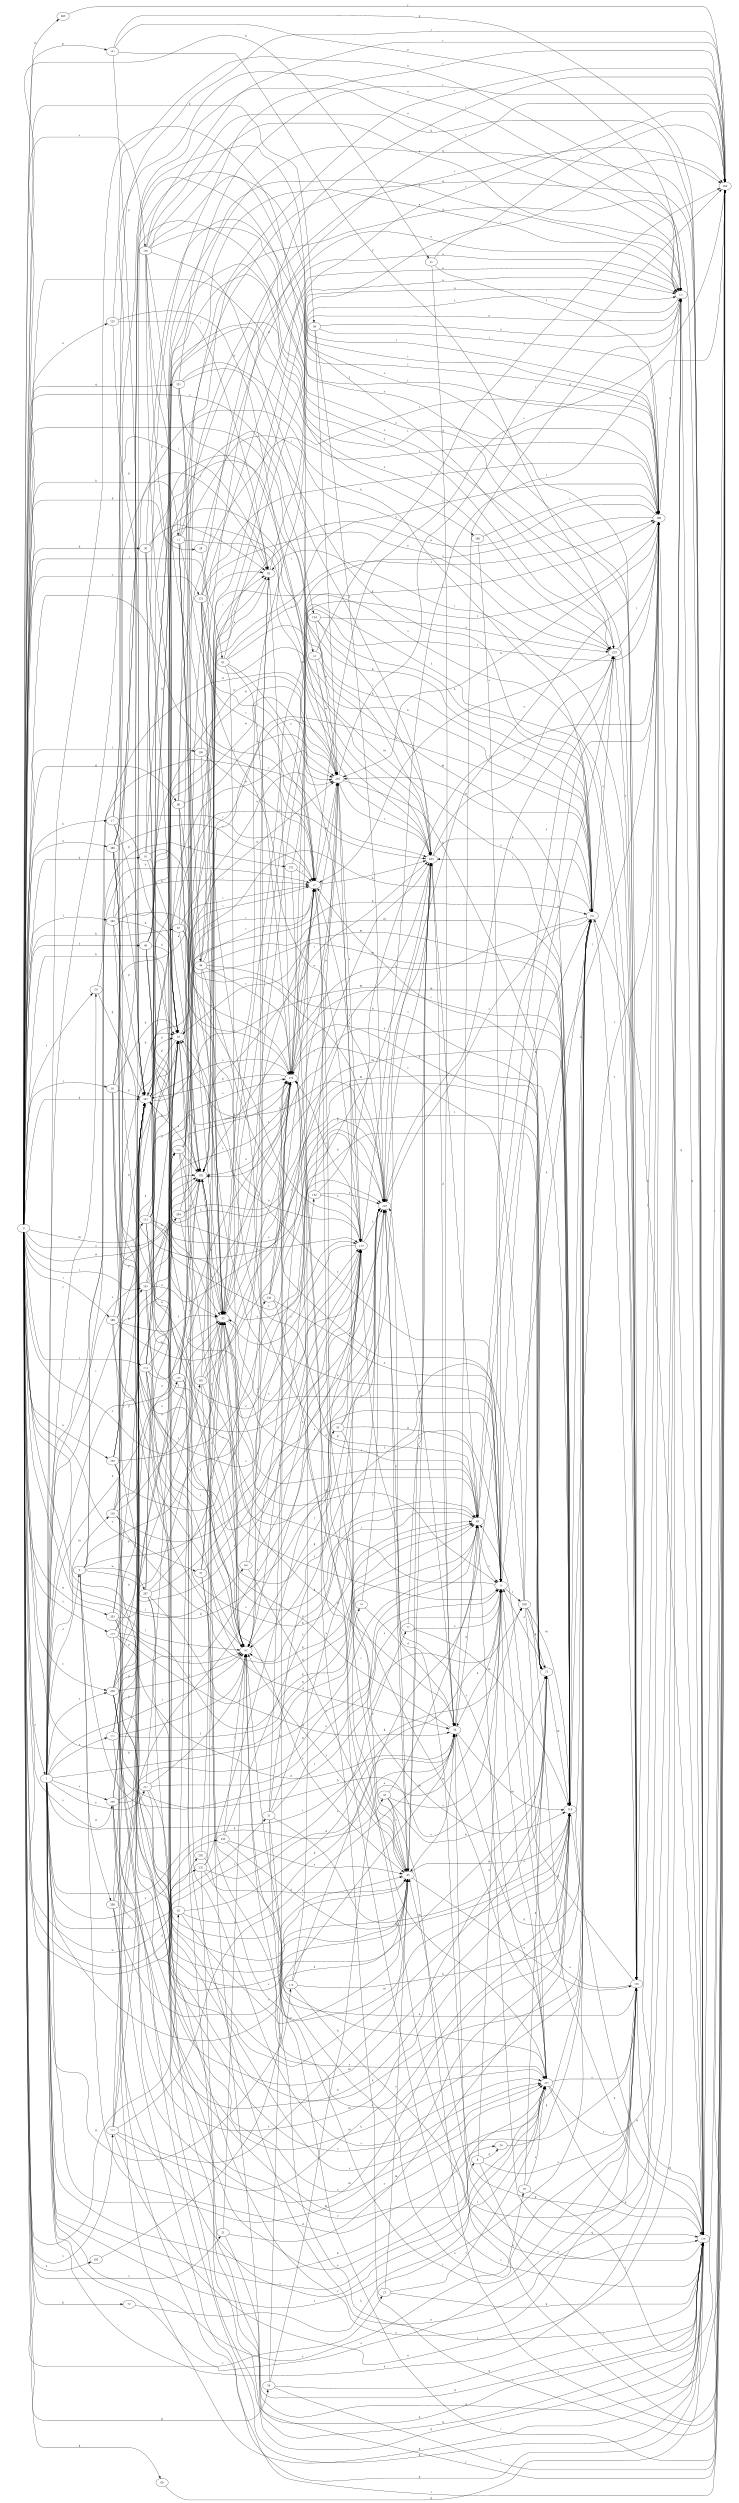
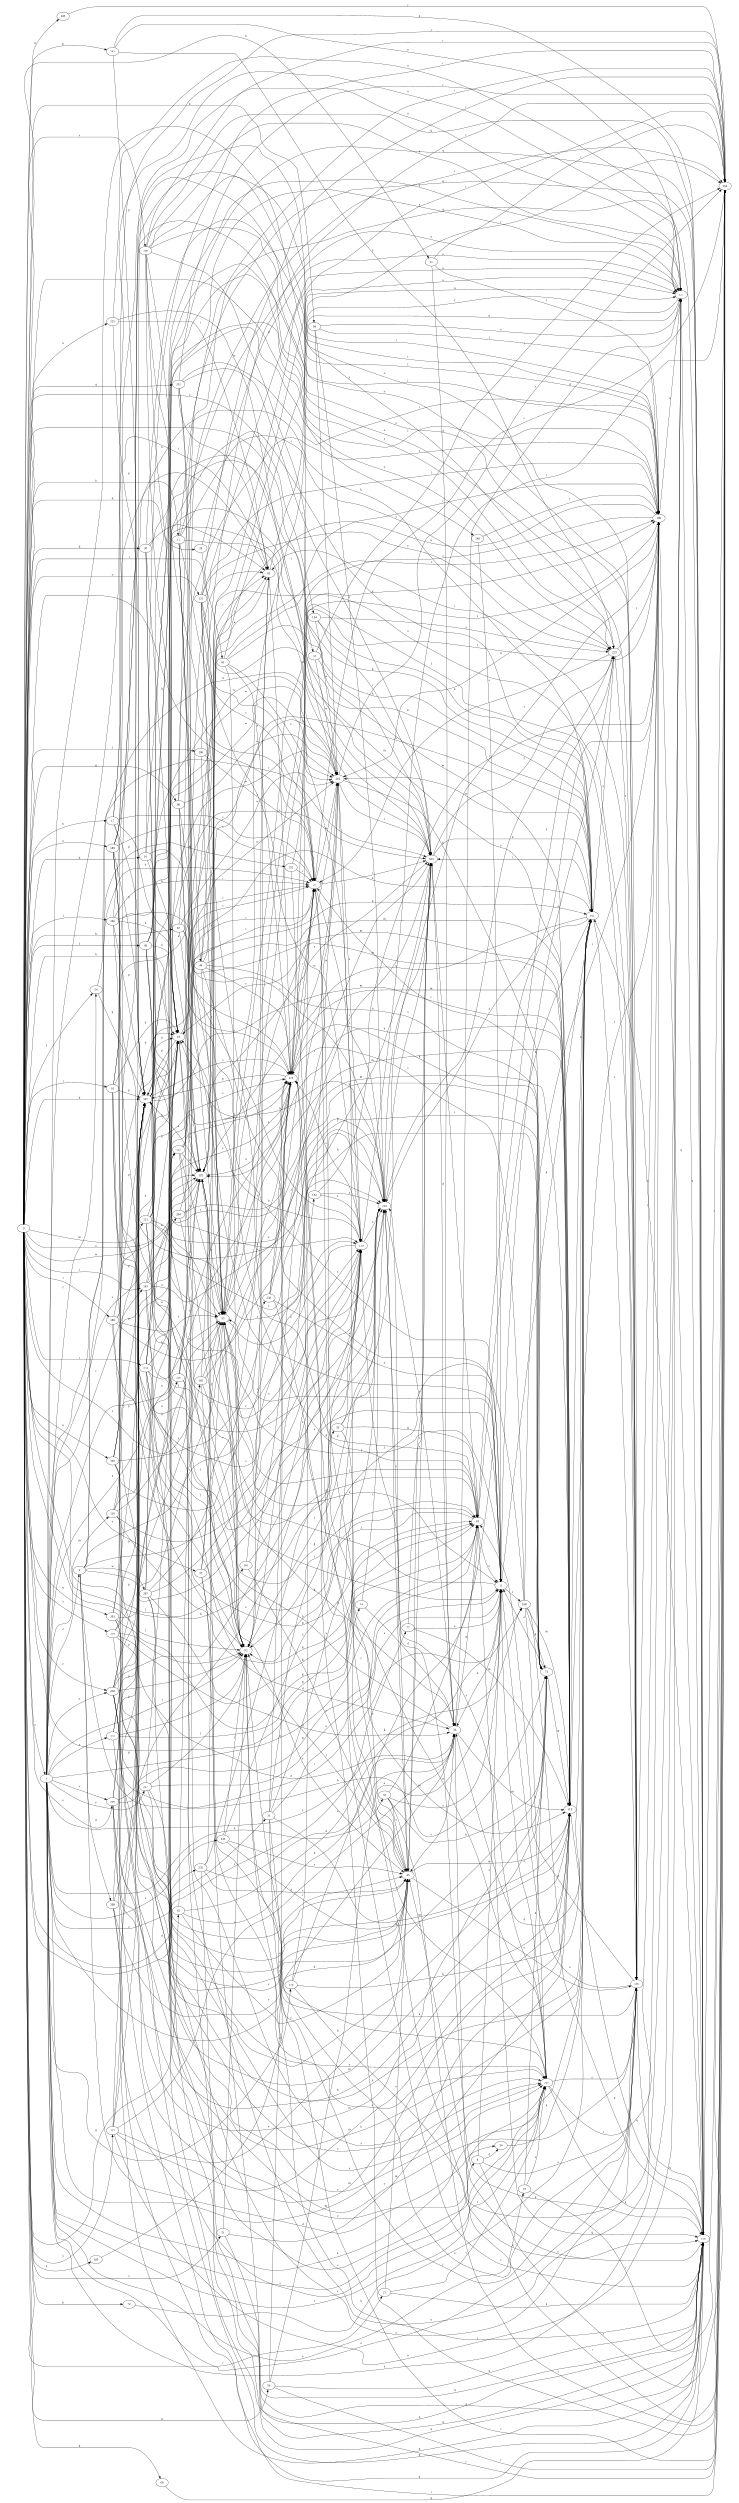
node "202": removed
